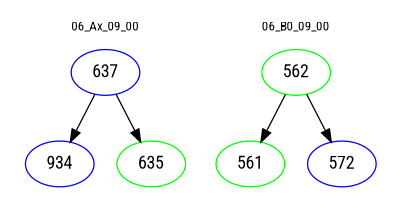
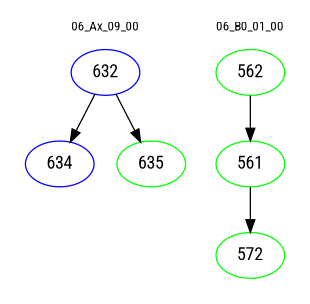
cluster "06_B0_09_00": label "06_B0_09_00" -> "06_B0_01_00"
node "637": label "637" -> "632"
edge "562" -> "572": now "561" -> "572"
node "934": label "934" -> "634"
node "572": color blue -> green
